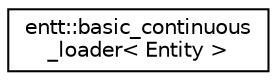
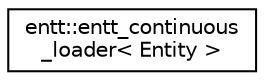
node "entt::basic_continuous _loader< Entity >": label "entt::basic_continuous _loader< Entity >" -> "entt::entt_continuous _loader< Entity >"
